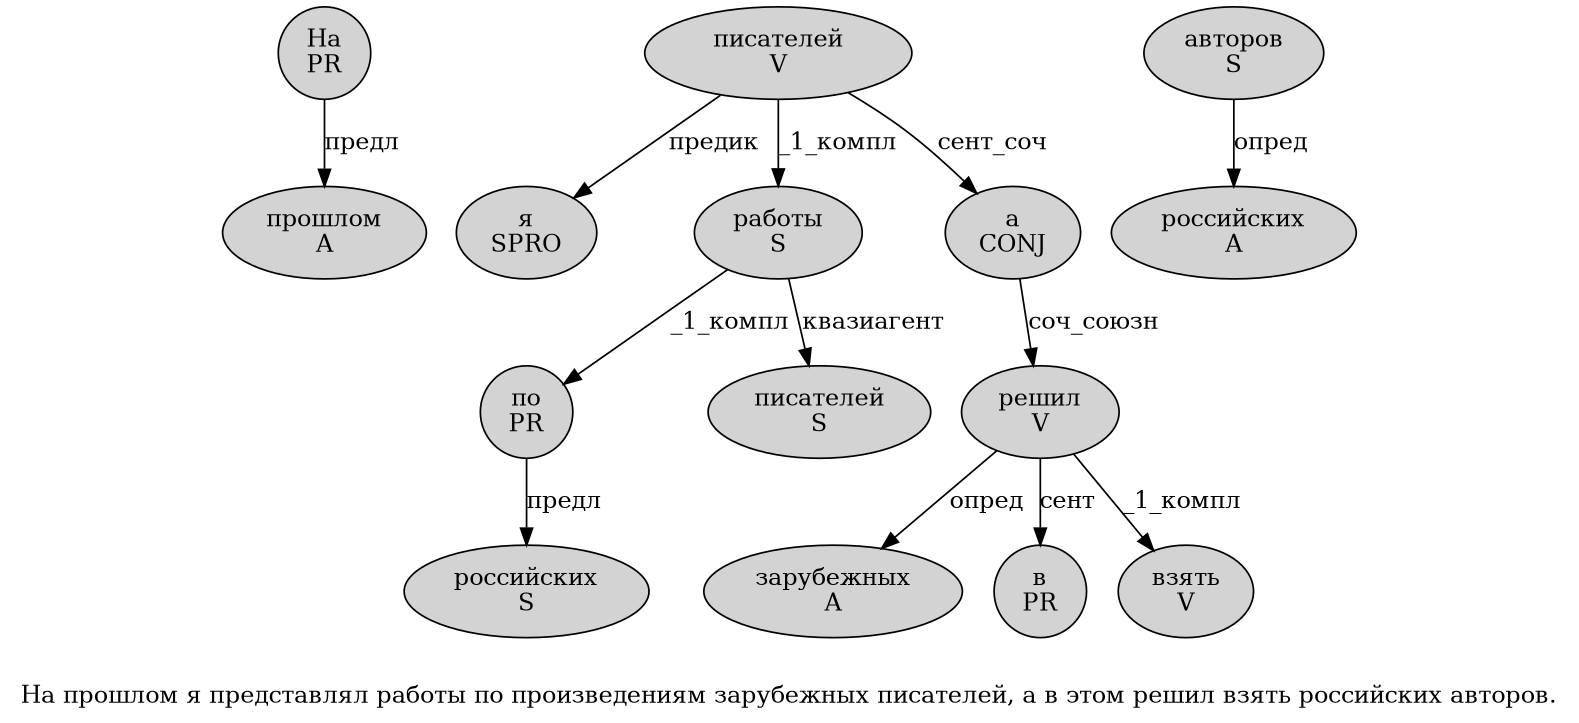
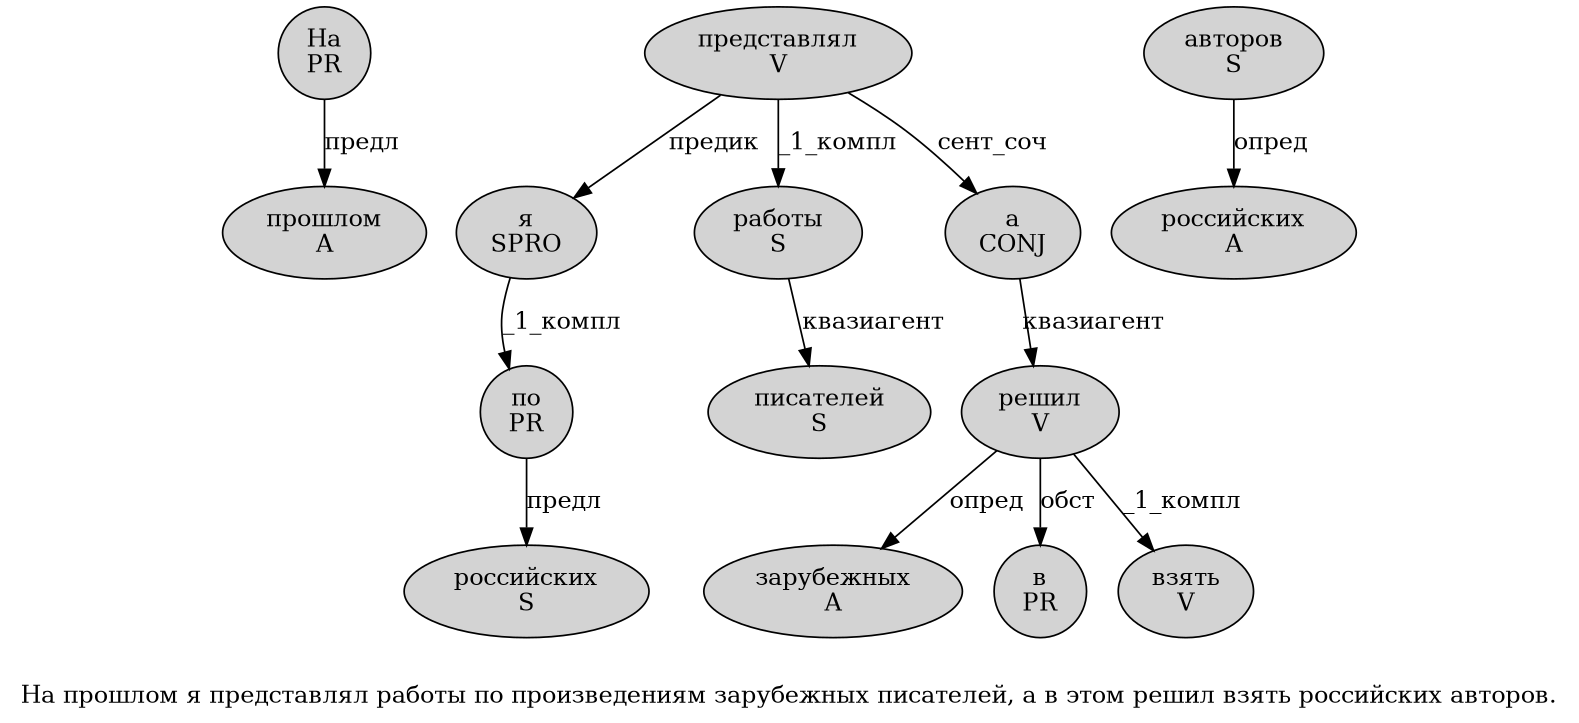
node "писателей V": label "писателей V" -> "представлял V"
edge "работы S" -> "по PR": now "я SPRO" -> "по PR"
edge "а CONJ" -> "решил V": label "соч_союзн" -> "квазиагент"
edge "решил V" -> "в PR": label "сент" -> "обст"
